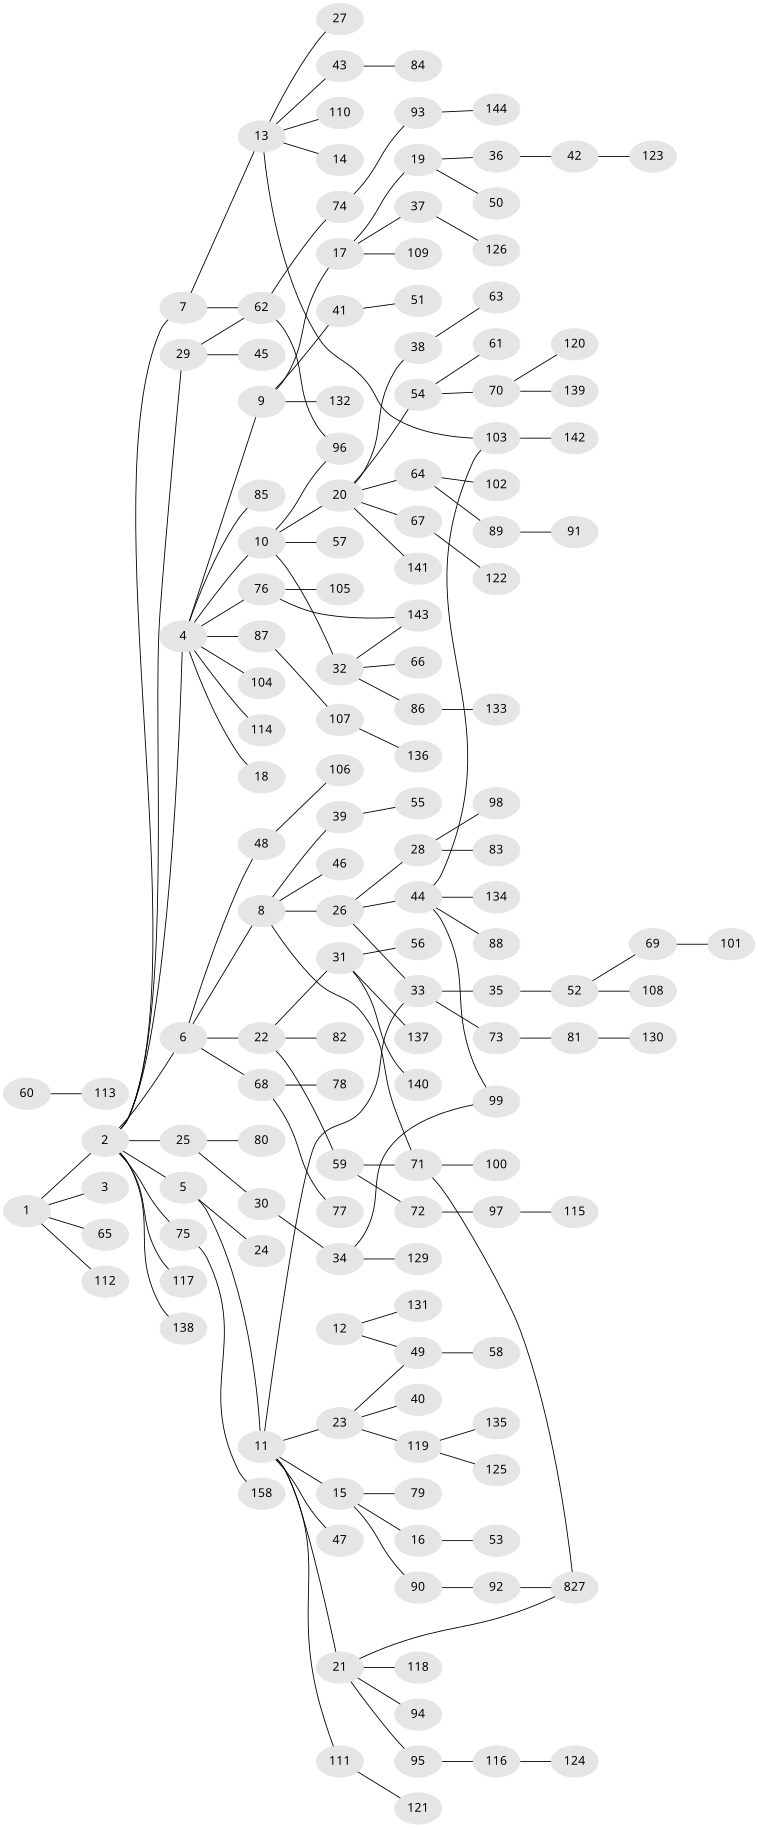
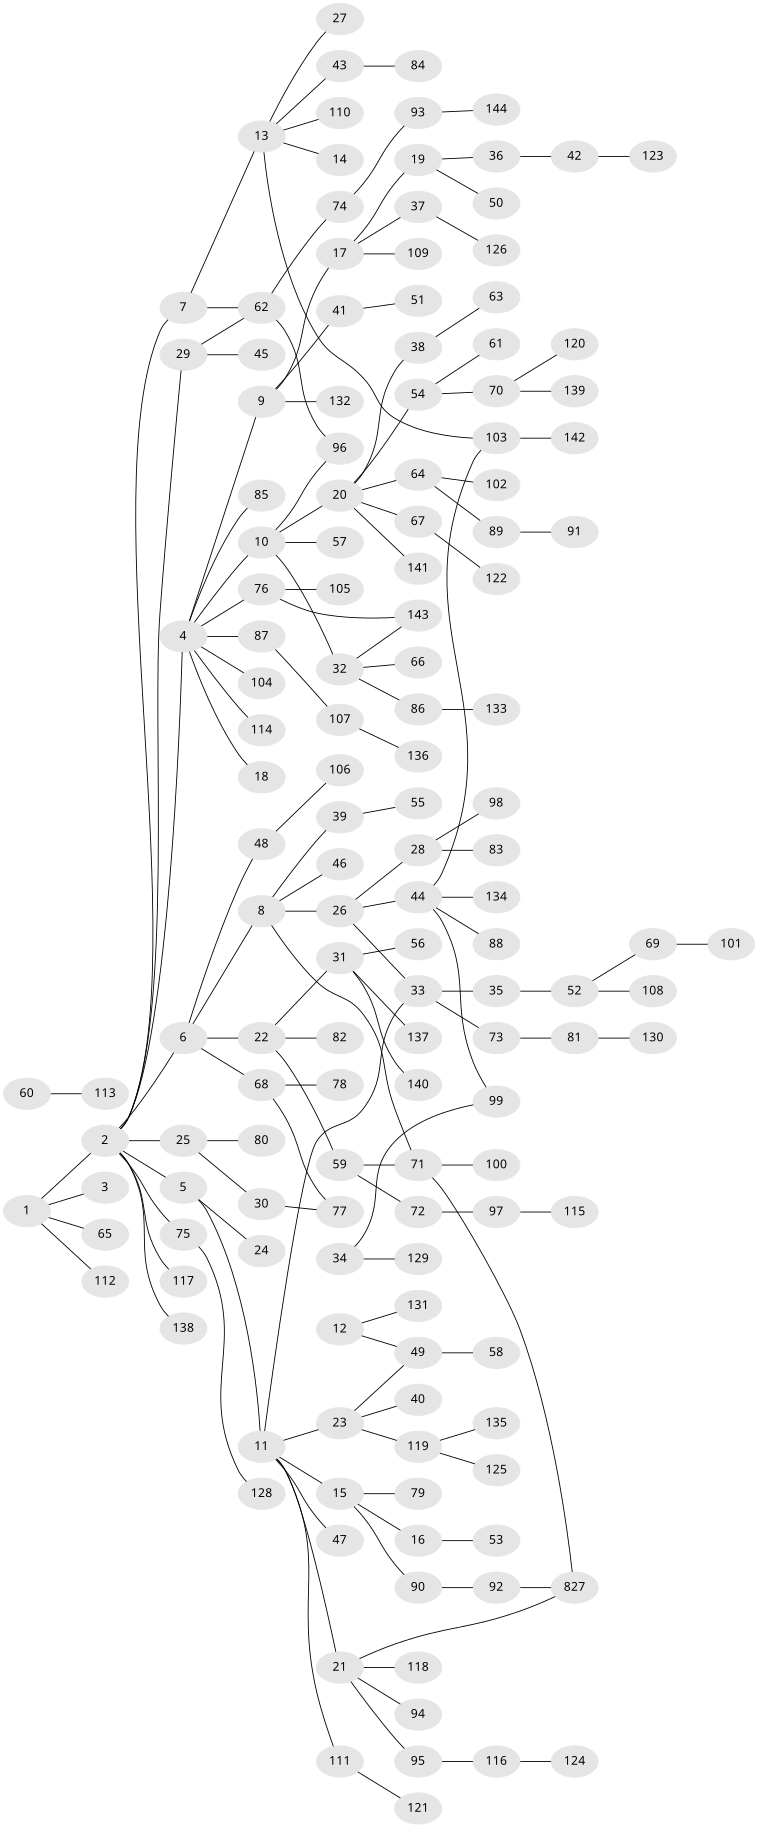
edge "30" -- "34": now "30" -- "77"
node "158": label "158" -> "128"
